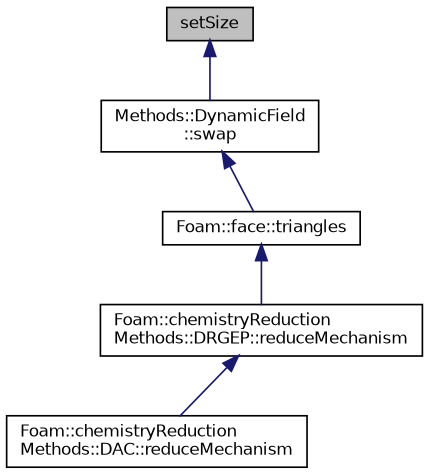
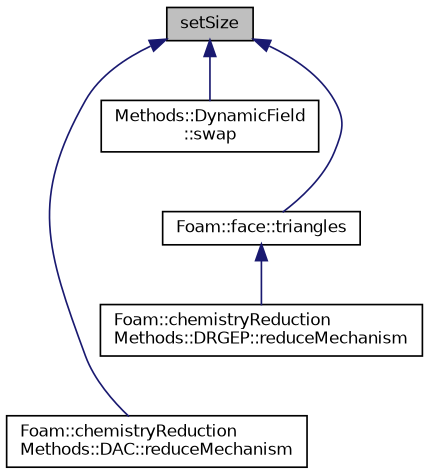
edge "Foam::face::triangles" -> "Methods::DynamicField ::swap": now "Foam::face::triangles" -> "setSize"
edge "Foam::chemistryReduction Methods::DAC::reduceMechanism" -> "Foam::chemistryReduction Methods::DRGEP::reduceMechanism": now "Foam::chemistryReduction Methods::DAC::reduceMechanism" -> "setSize"
